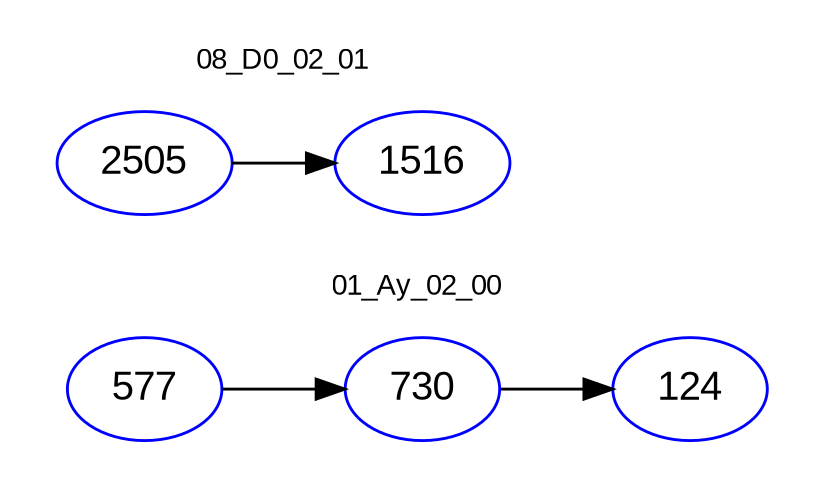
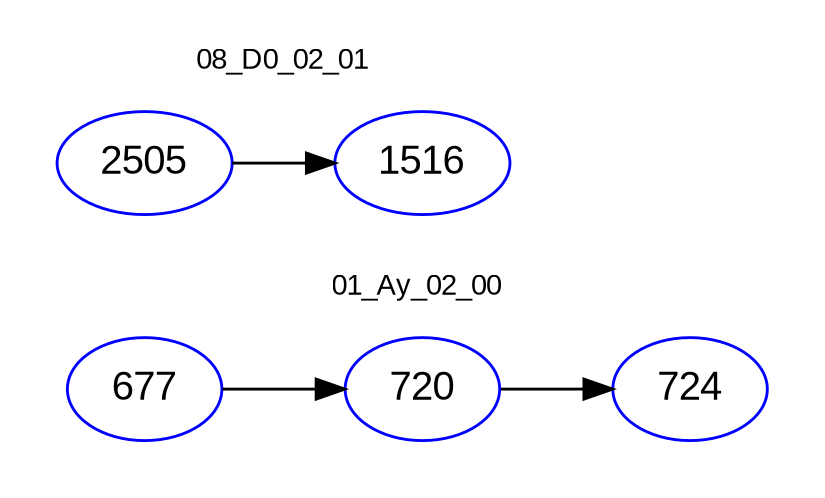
node "577": label "577" -> "677"
node "730": label "730" -> "720"
node "124": label "124" -> "724"
